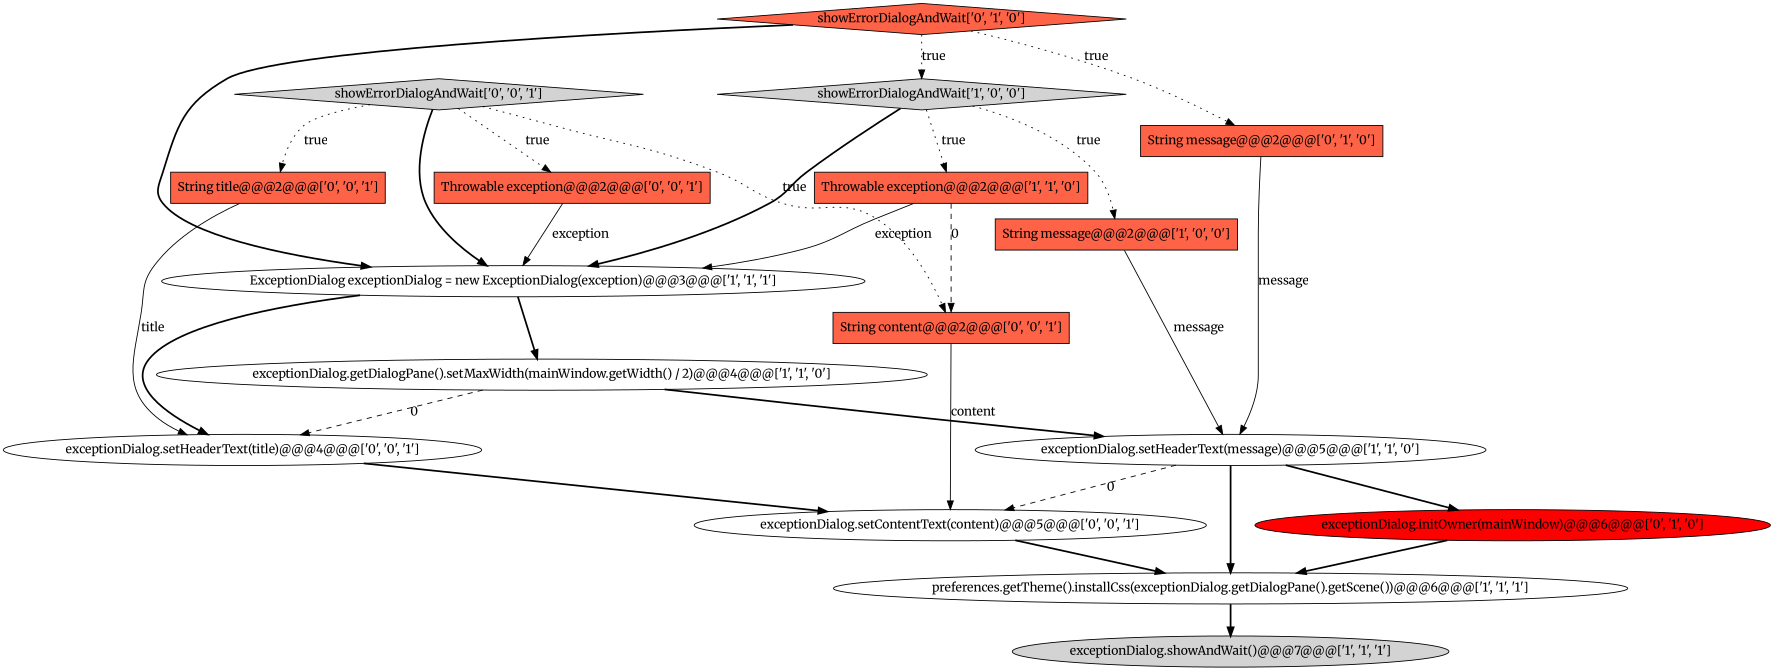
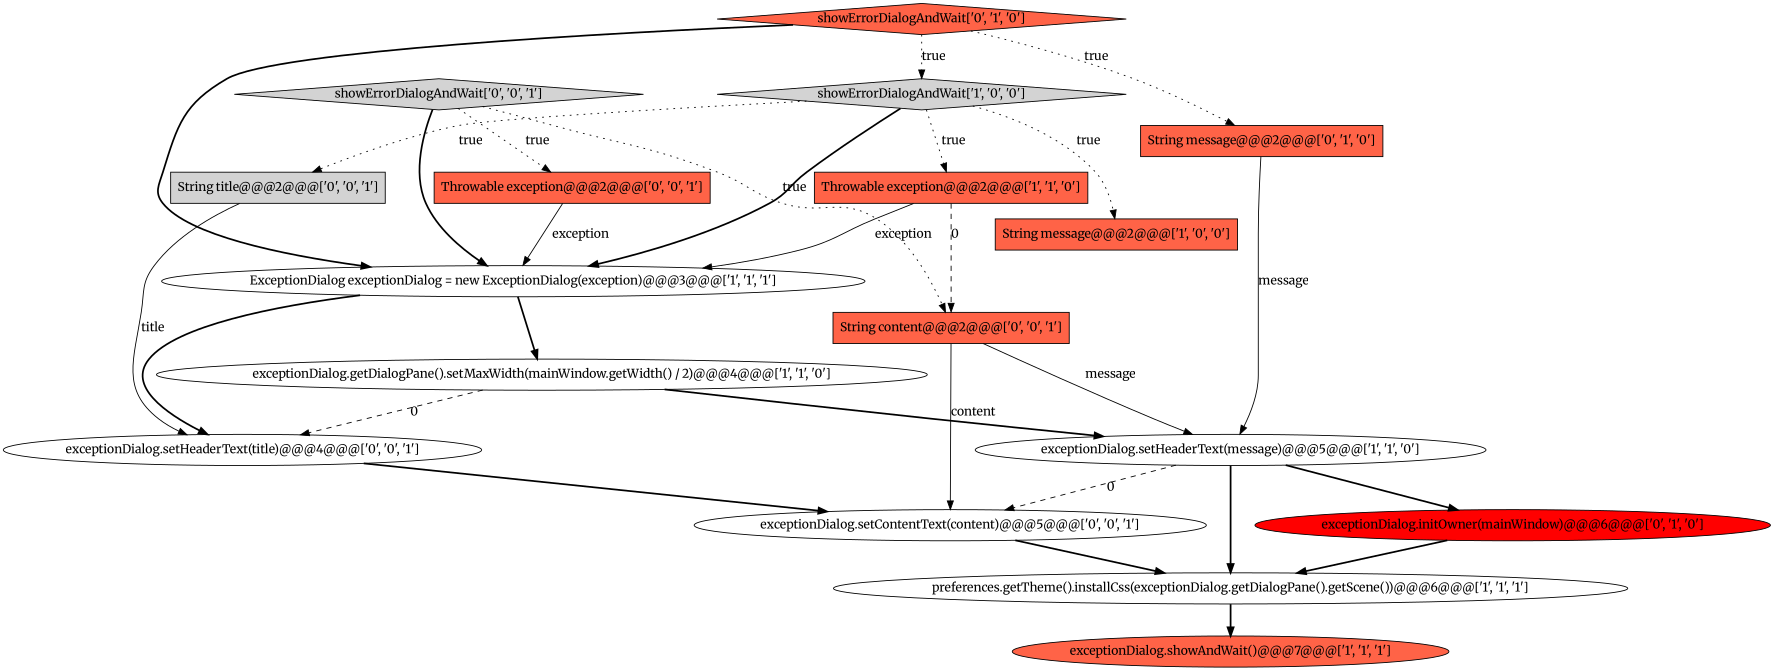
edge "showErrorDialogAndWait['0', '0', '1']" -> "String title@@@2@@@['0', '0', '1']": now "showErrorDialogAndWait['1', '0', '0']" -> "String title@@@2@@@['0', '0', '1']"
node "String title@@@2@@@['0', '0', '1']": fillcolor tomato -> lightgray
edge "String message@@@2@@@['1', '0', '0']" -> "exceptionDialog.setHeaderText(message)@@@5@@@['1', '1', '0']": now "String content@@@2@@@['0', '0', '1']" -> "exceptionDialog.setHeaderText(message)@@@5@@@['1', '1', '0']"
node "exceptionDialog.showAndWait()@@@7@@@['1', '1', '1']": fillcolor lightgray -> tomato
